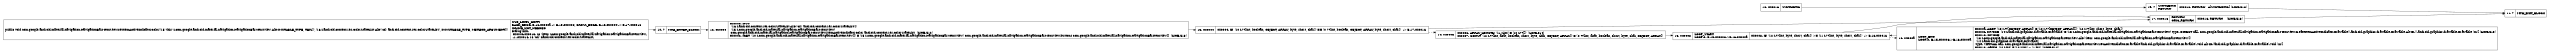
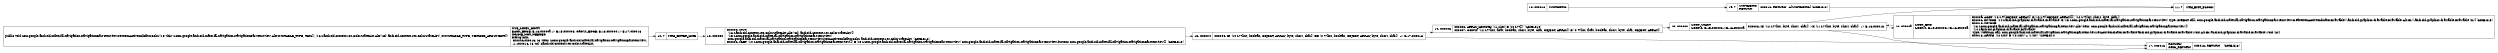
edge "17: 0x0016" -> "11: ?": now "15: 0x0008" -> "11: ?"
node "10: ?": text "MTH_ENTER_BLOCK" -> "MTH_ENTER_LINE"
